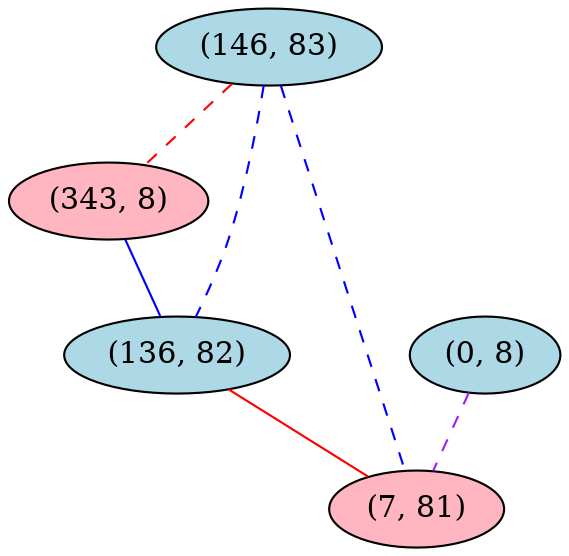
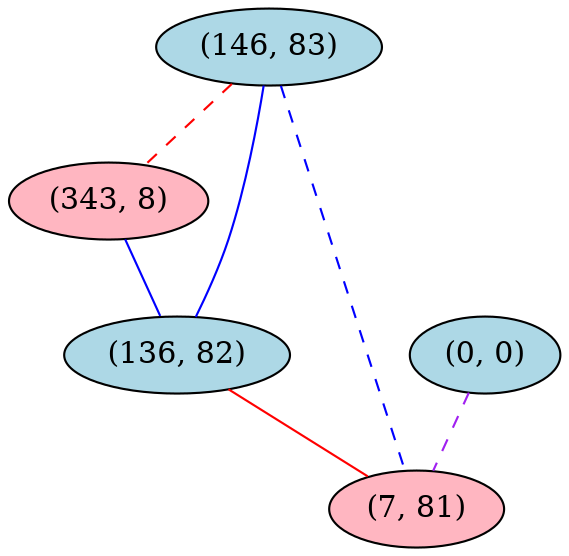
edge "(146, 83)" -- "(136, 82)": style dashed -> solid
node "(0, 8)": label "(0, 8)" -> "(0, 0)"
